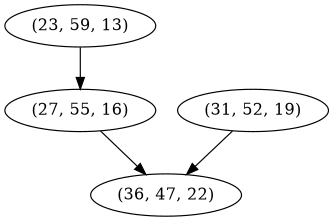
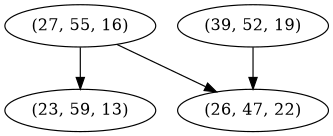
edge "(23, 59, 13)" -> "(27, 55, 16)": reversed
node "(31, 52, 19)": label "(31, 52, 19)" -> "(39, 52, 19)"
node "(36, 47, 22)": label "(36, 47, 22)" -> "(26, 47, 22)"
